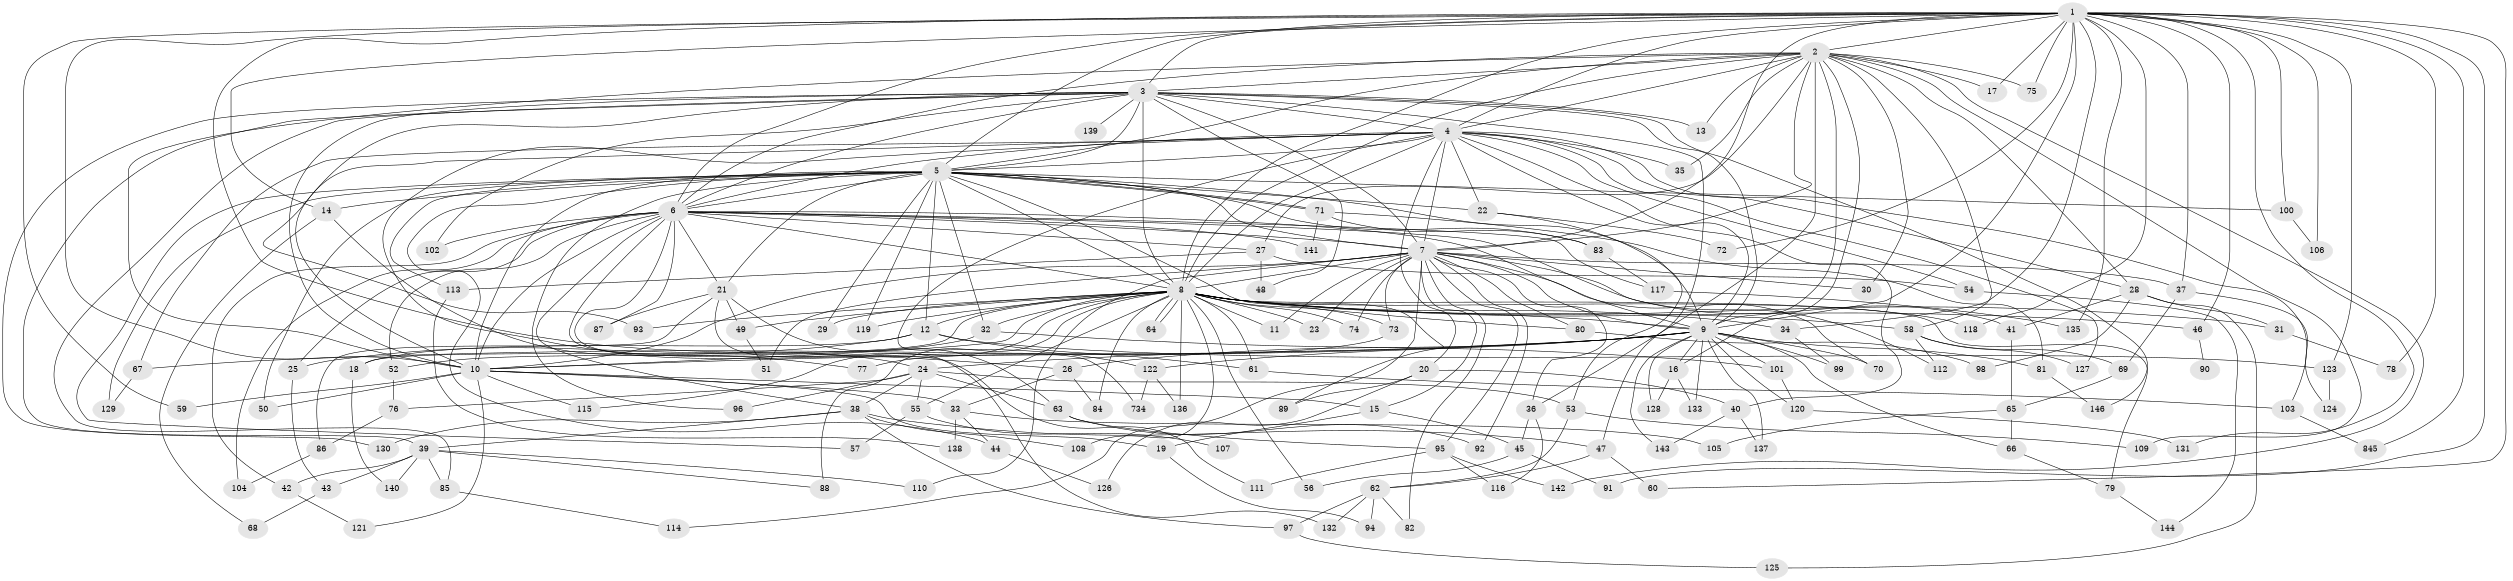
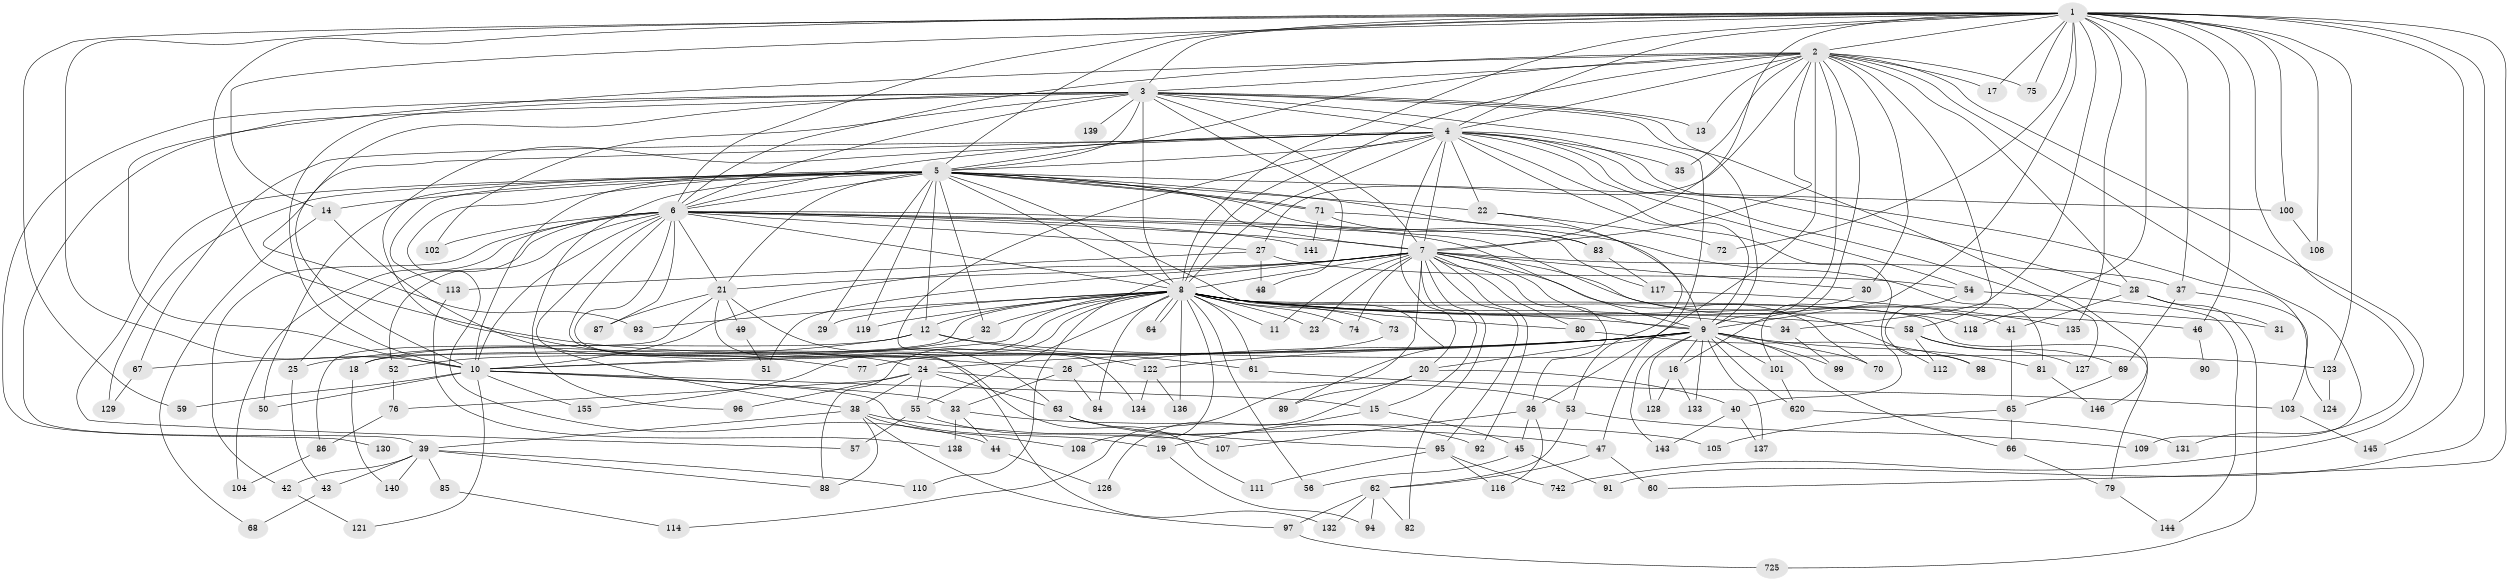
edge "3" -- "85": removed
edge "7" -- "73": now "7" -- "21"
edge "8" -- "49": removed
edge "32" -- "101": now "30" -- "101"
edge "28" -- "98": now "54" -- "98"
edge "9" -- "20": added
node "78": removed
node "115": label "115" -> "155"
node "734": label "734" -> "134"
node "120": label "120" -> "620"
edge "38" -- "130": now "38" -- "88"
edge "36" -- "107": added
node "845": label "845" -> "145"
node "142": label "142" -> "742"
node "125": label "125" -> "725"
